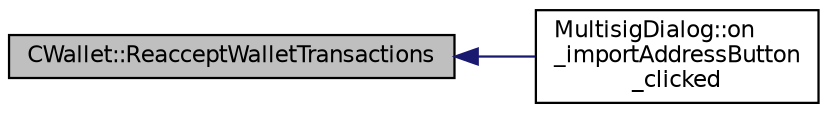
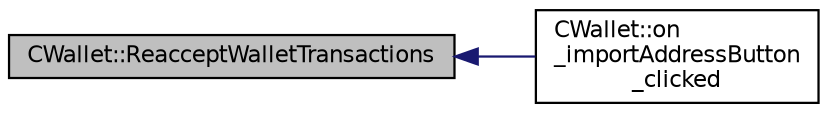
node "MultisigDialog::on _importAddressButton _clicked": label "MultisigDialog::on _importAddressButton _clicked" -> "CWallet::on _importAddressButton _clicked"
